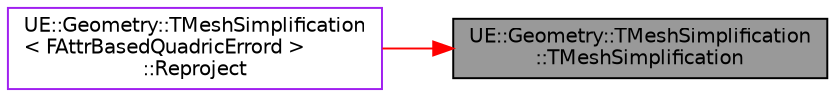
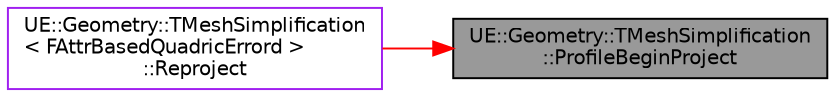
node "UE::Geometry::TMeshSimplification ::TMeshSimplification": label "UE::Geometry::TMeshSimplification ::TMeshSimplification" -> "UE::Geometry::TMeshSimplification ::ProfileBeginProject"
